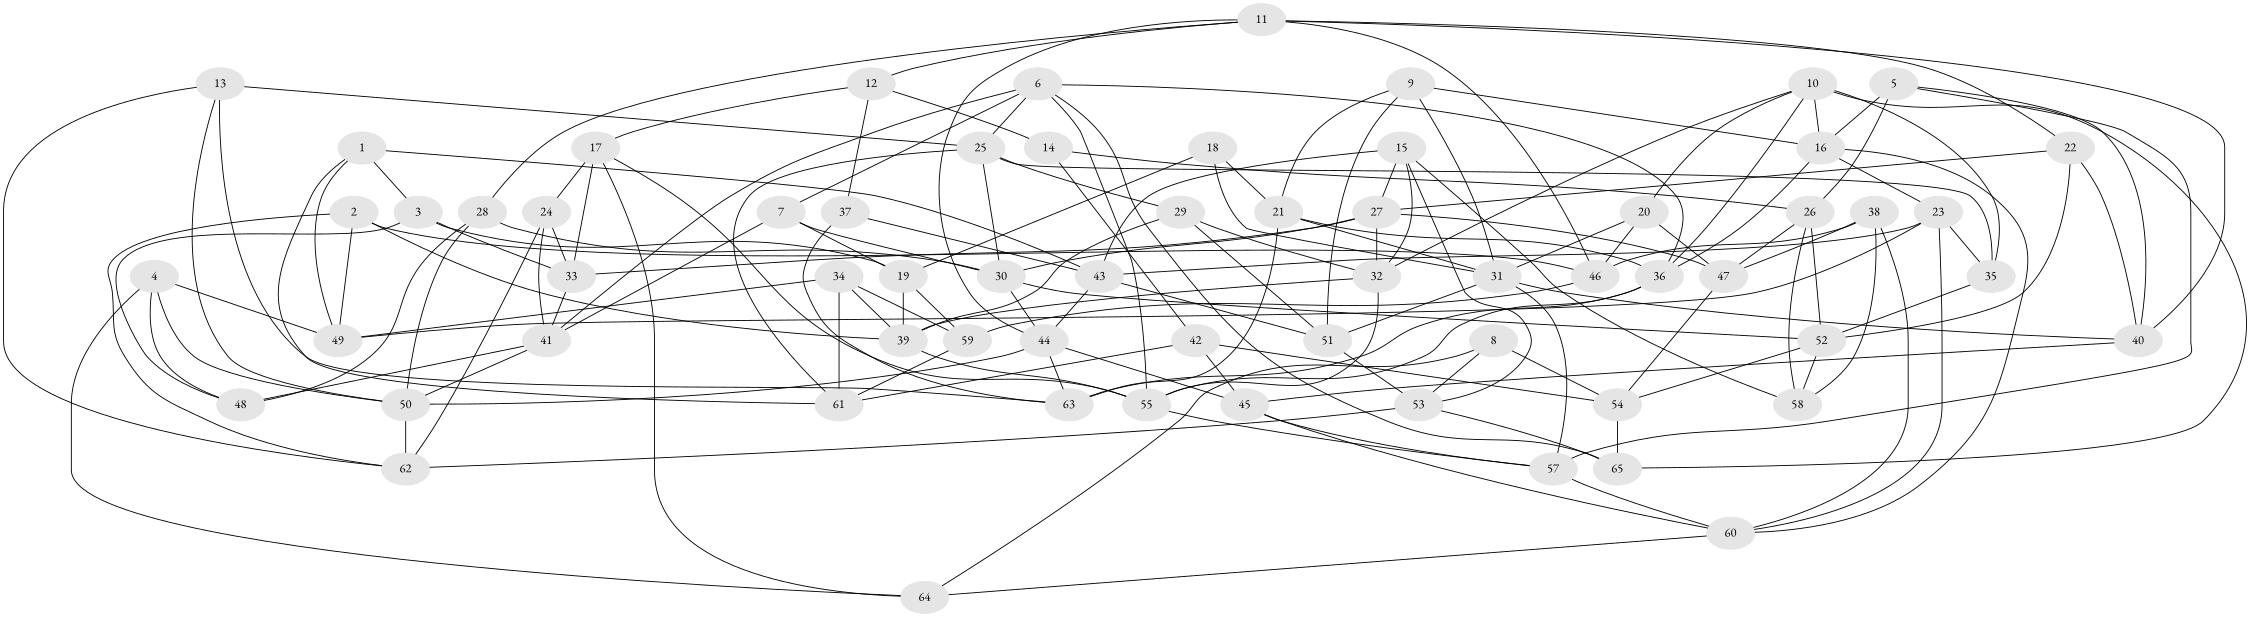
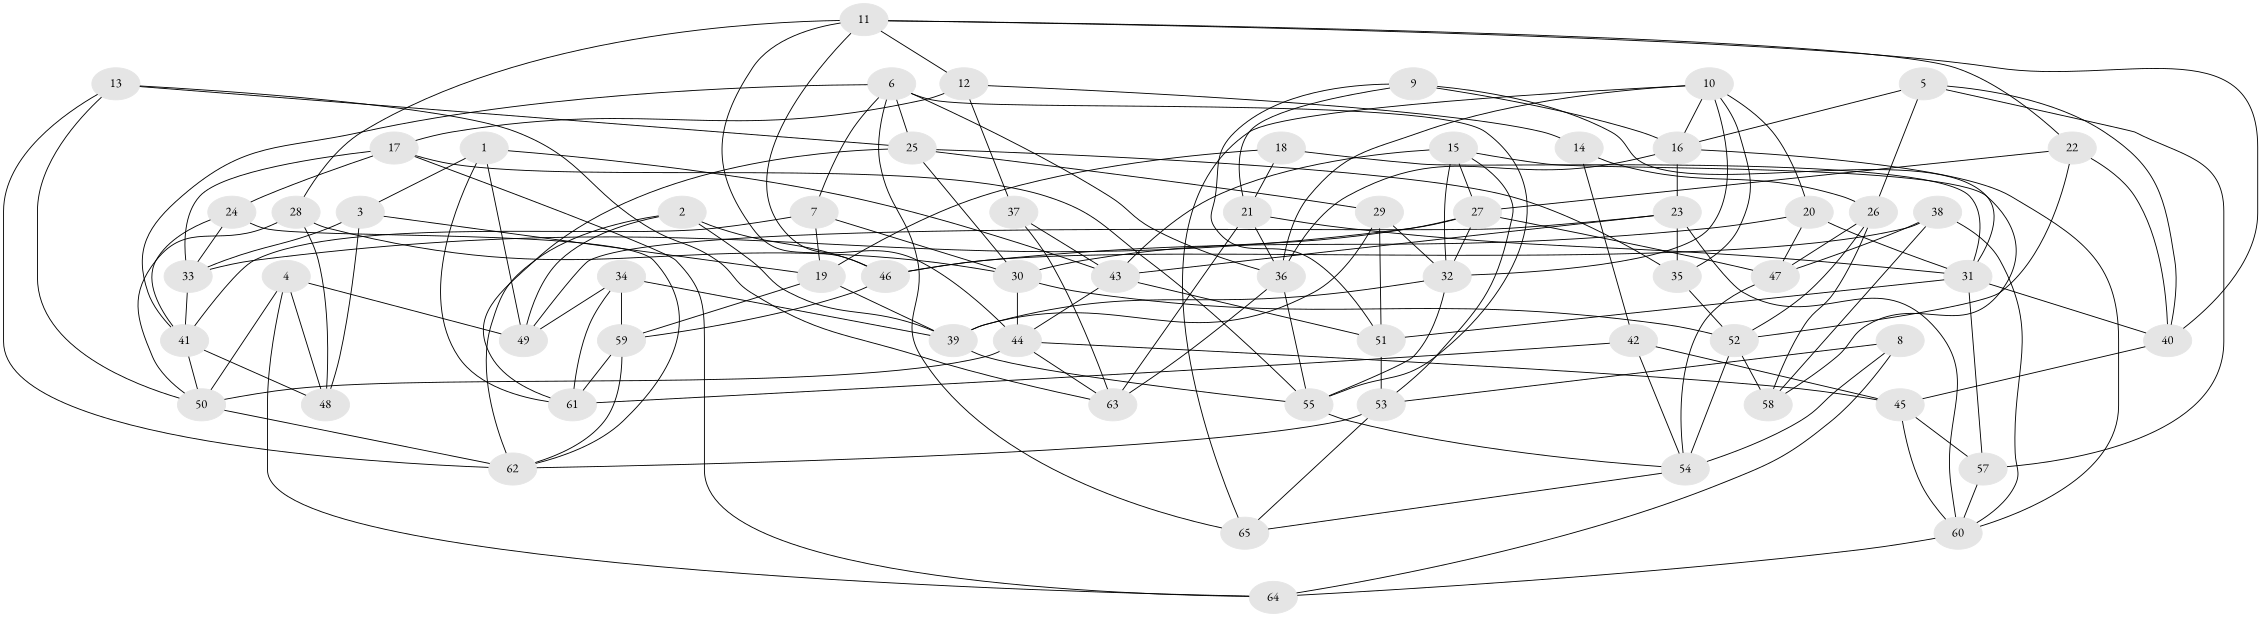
edge "59" -- "62": added
edge "55" -- "57": now "55" -- "54"
